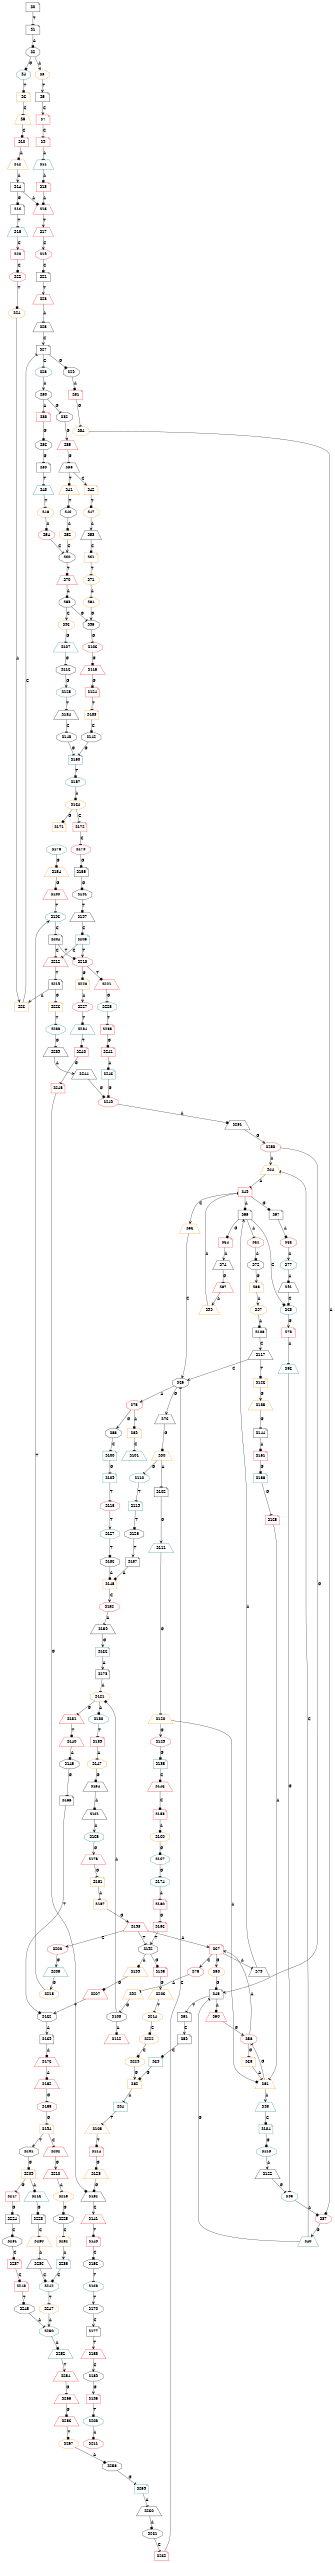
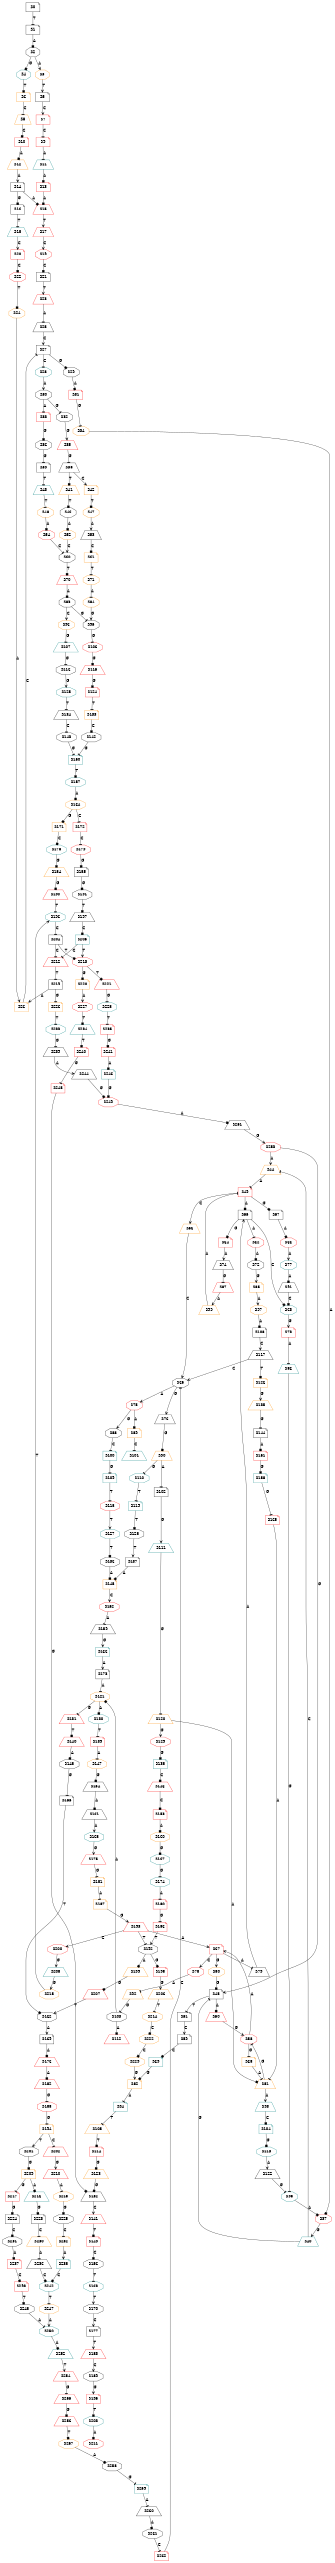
edge "S171" -> "S178": added, label "C"
edge "S231" -> "S237": label "C" -> "A"
node "S243": label "S243" -> "S293"
